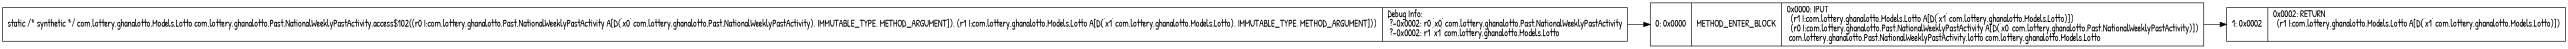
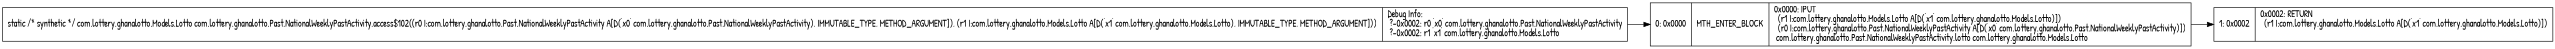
node "0: 0x0000": text "METHOD_ENTER_BLOCK" -> "MTH_ENTER_BLOCK"
